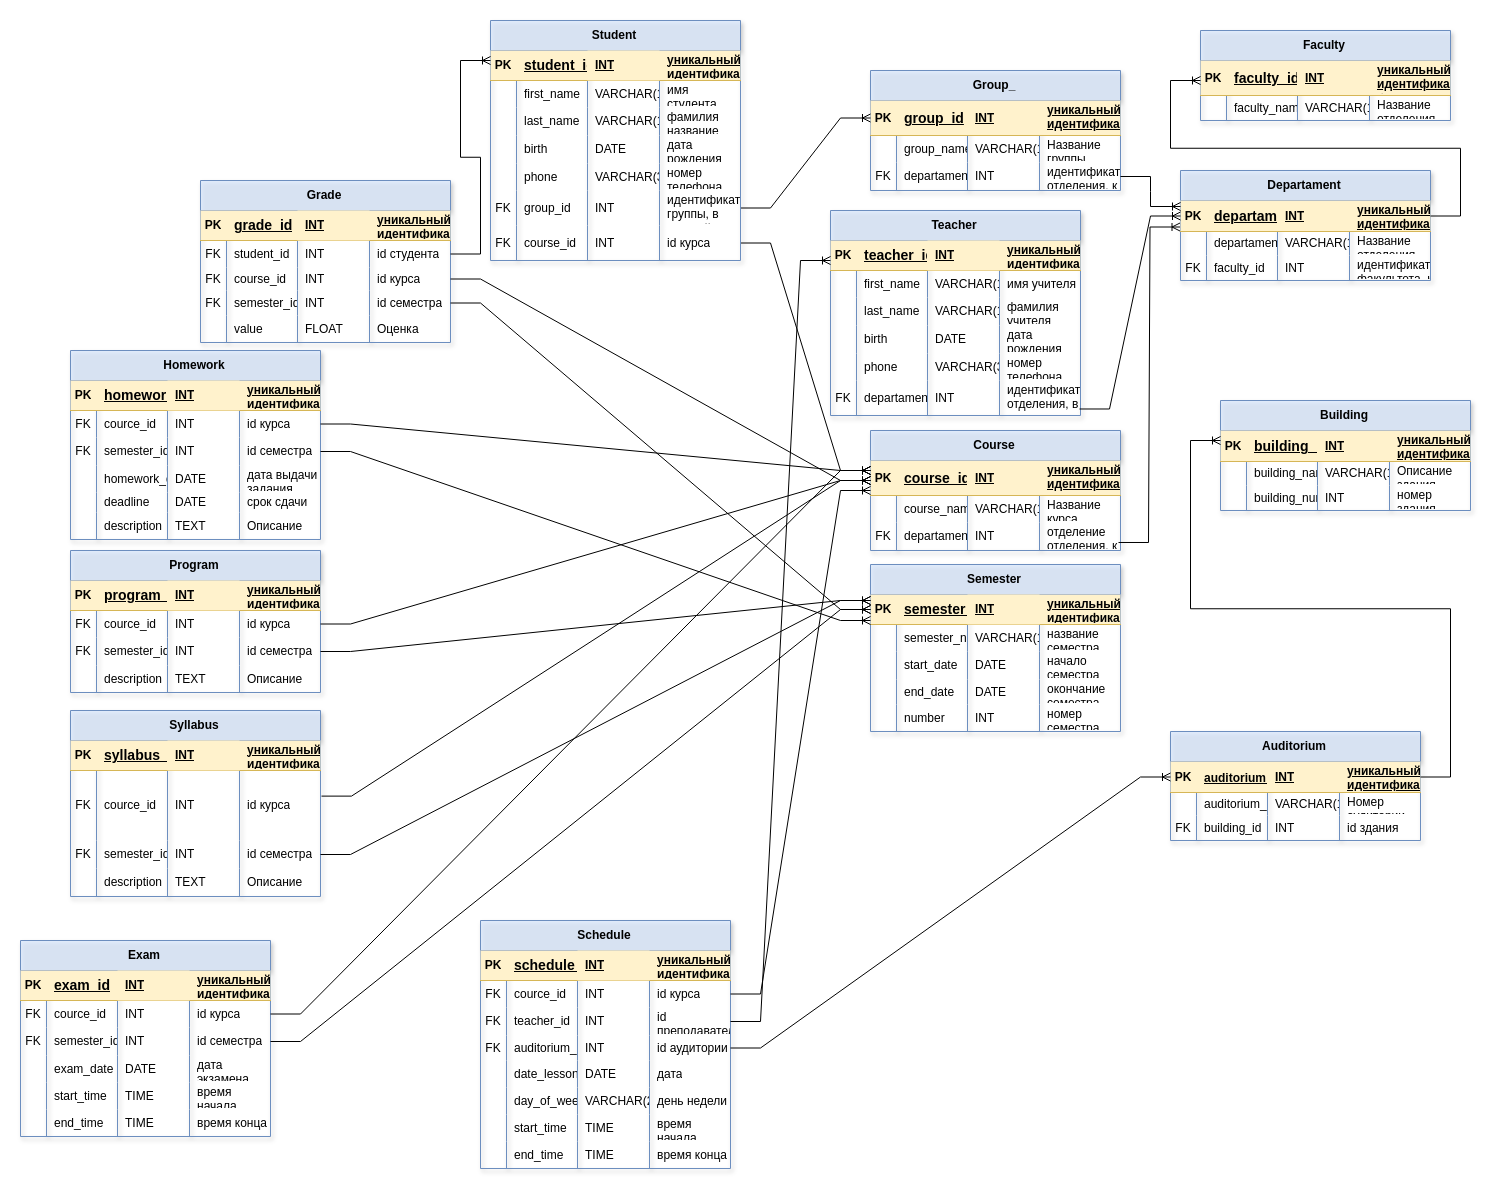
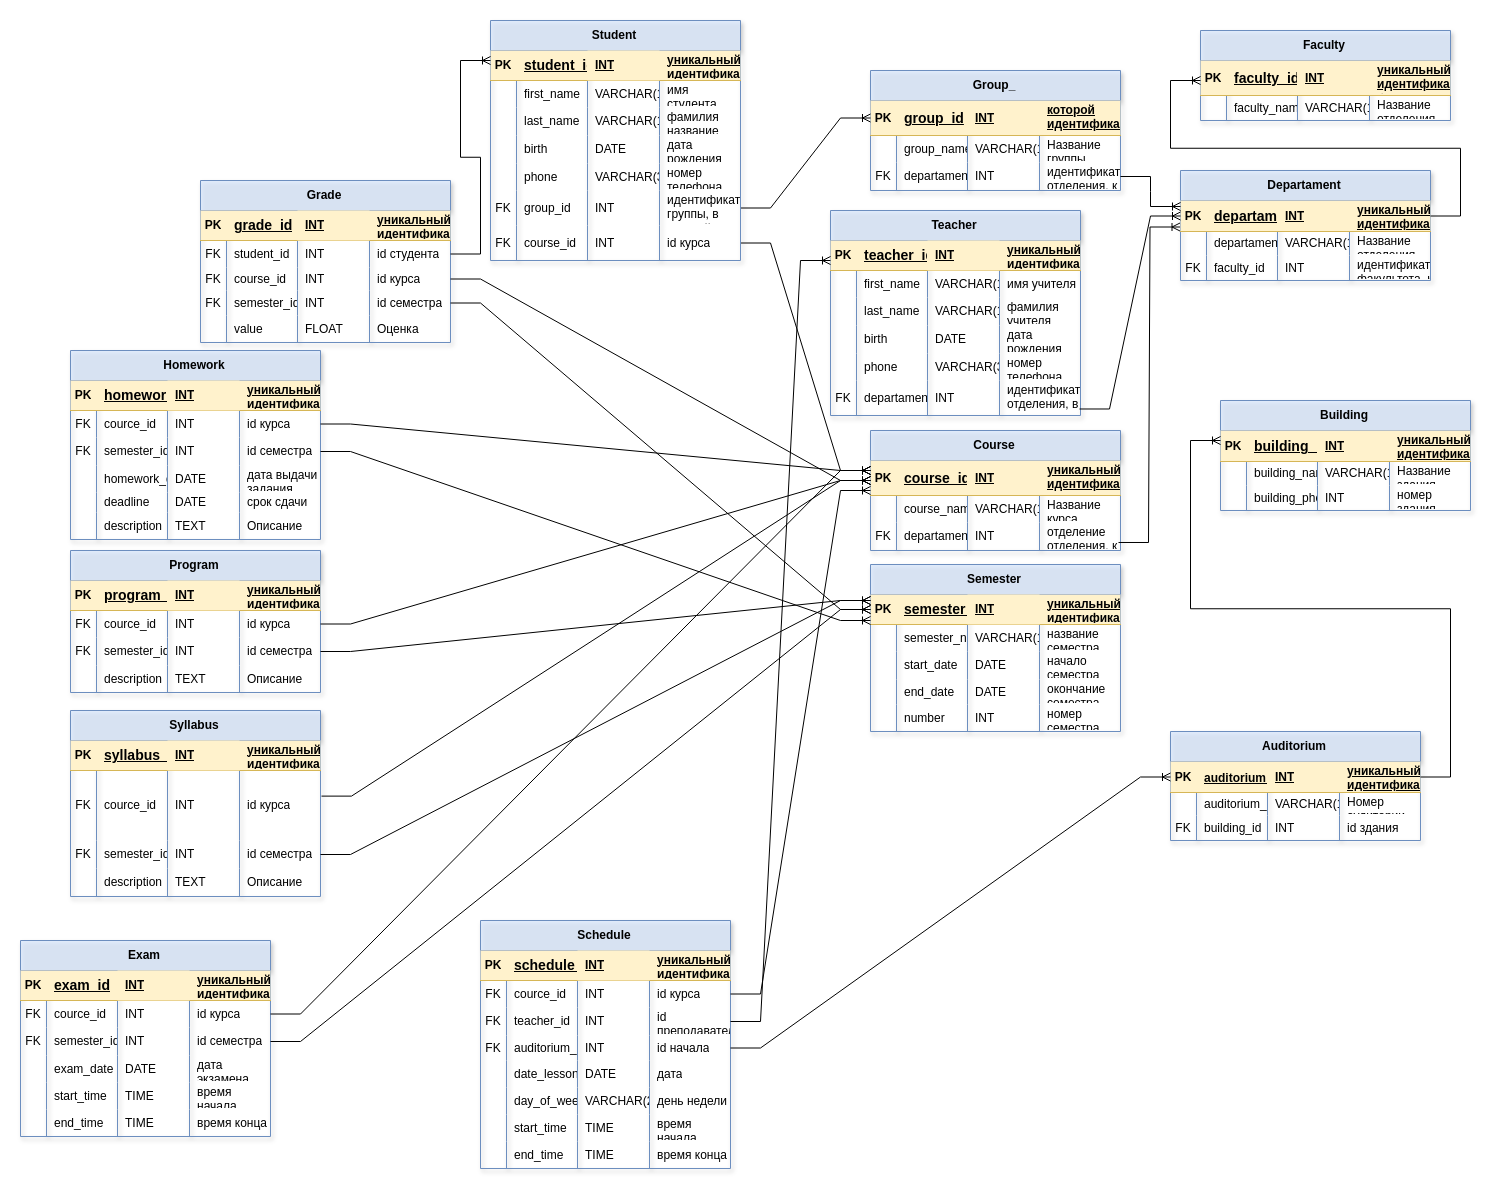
node "уникальный идентификатор группы": label "уникальный идентификатор группы" -> "которой идентификатор группы"
node "Описание здания": label "Описание здания" -> "Название здания"
node "building_number": label "building_number" -> "building_phone"
node "id аудитории": label "id аудитории" -> "id начала"
